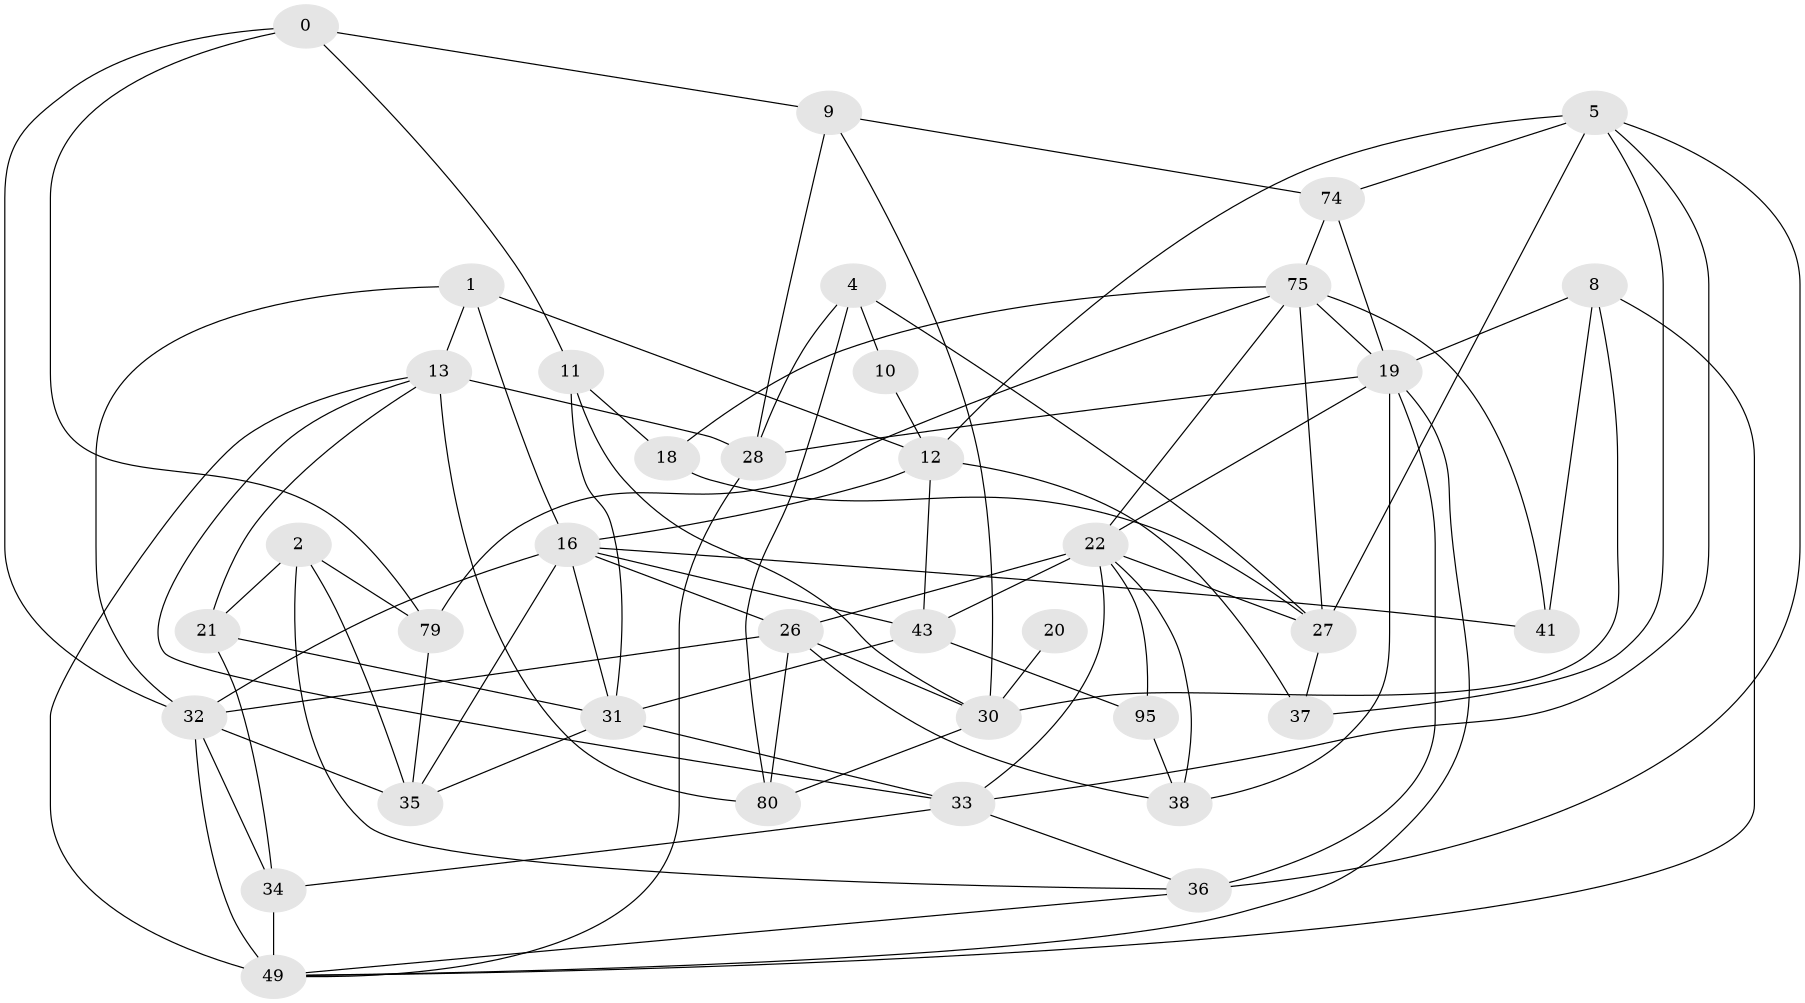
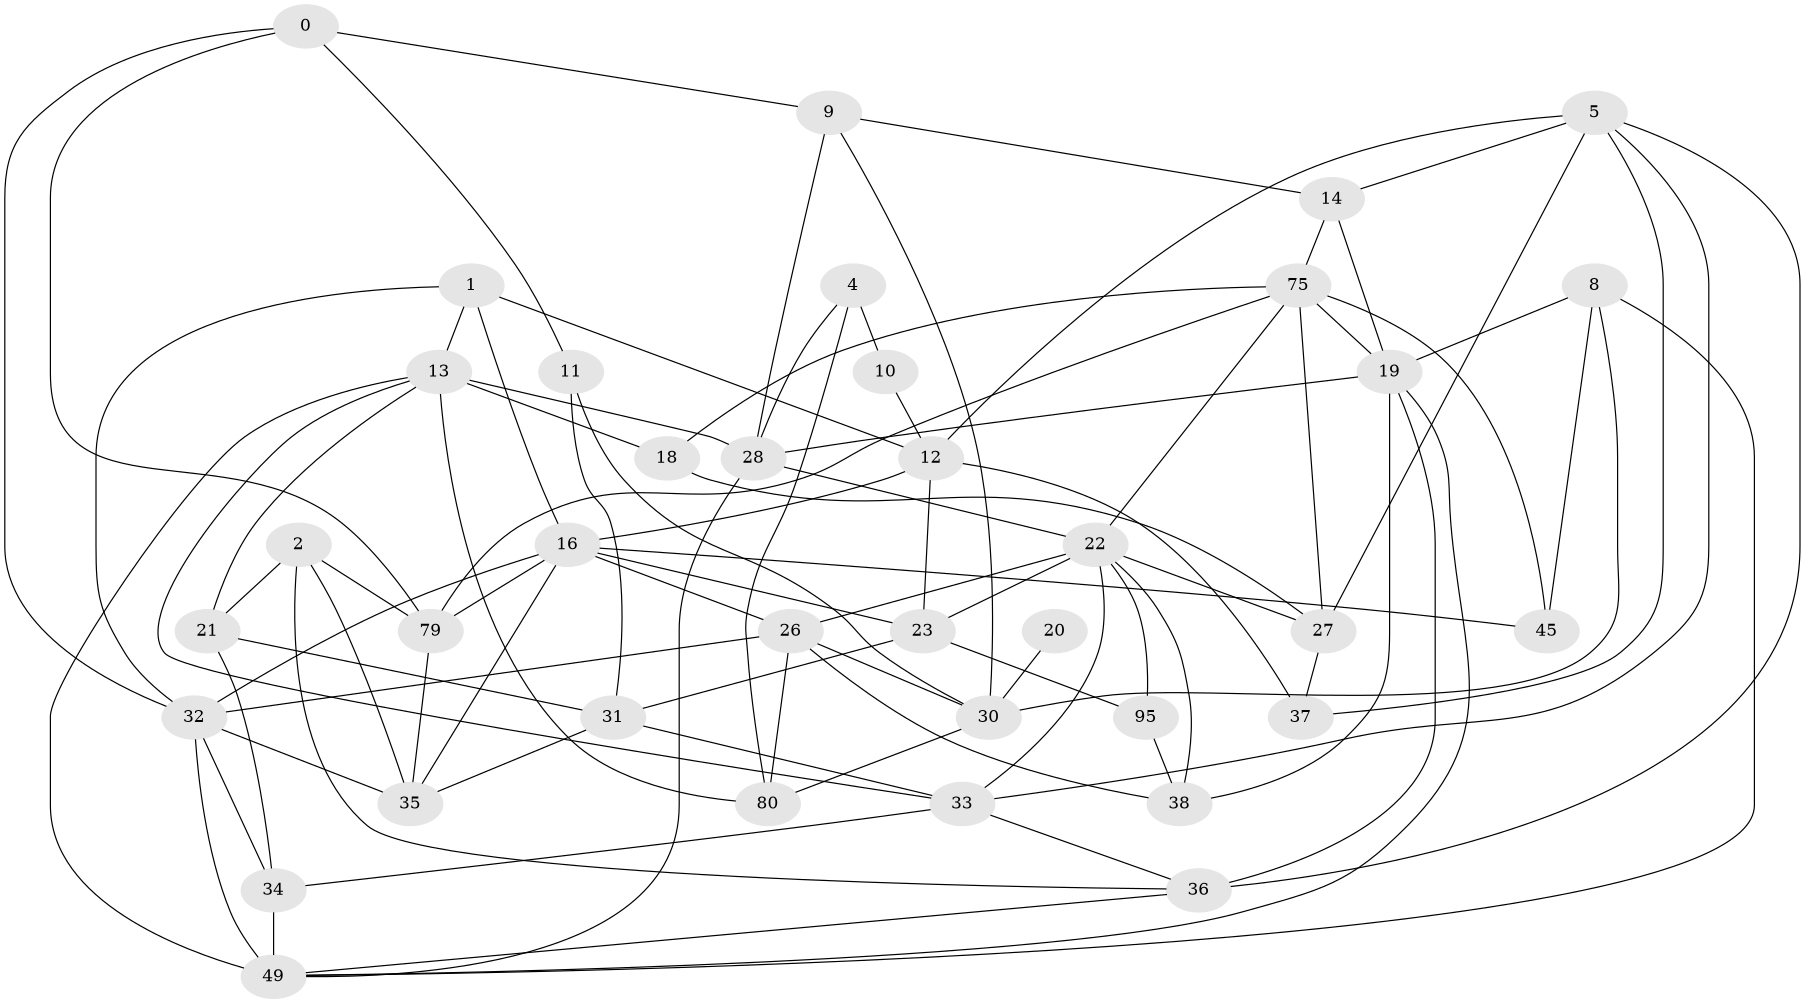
node "74": label "74" -> "14"
edge "11" -- "18": now "13" -- "18"
edge "4" -- "27": removed
edge "19" -- "22": now "28" -- "22"
edge "16" -- "31": now "16" -- "79"
node "43": label "43" -> "23"
node "41": label "41" -> "45"
